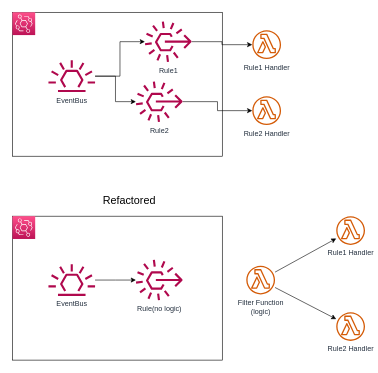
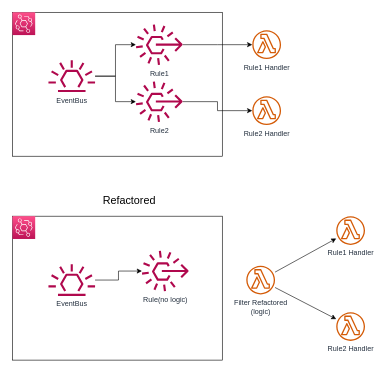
node "Rule1": moved (168, 42) -> (159, 45)
node "Rule(no logic)": moved (159, 280) -> (165, 271)
node "Filter Function (logic)": label "Filter Function (logic)" -> "Filter Refactored (logic)"
